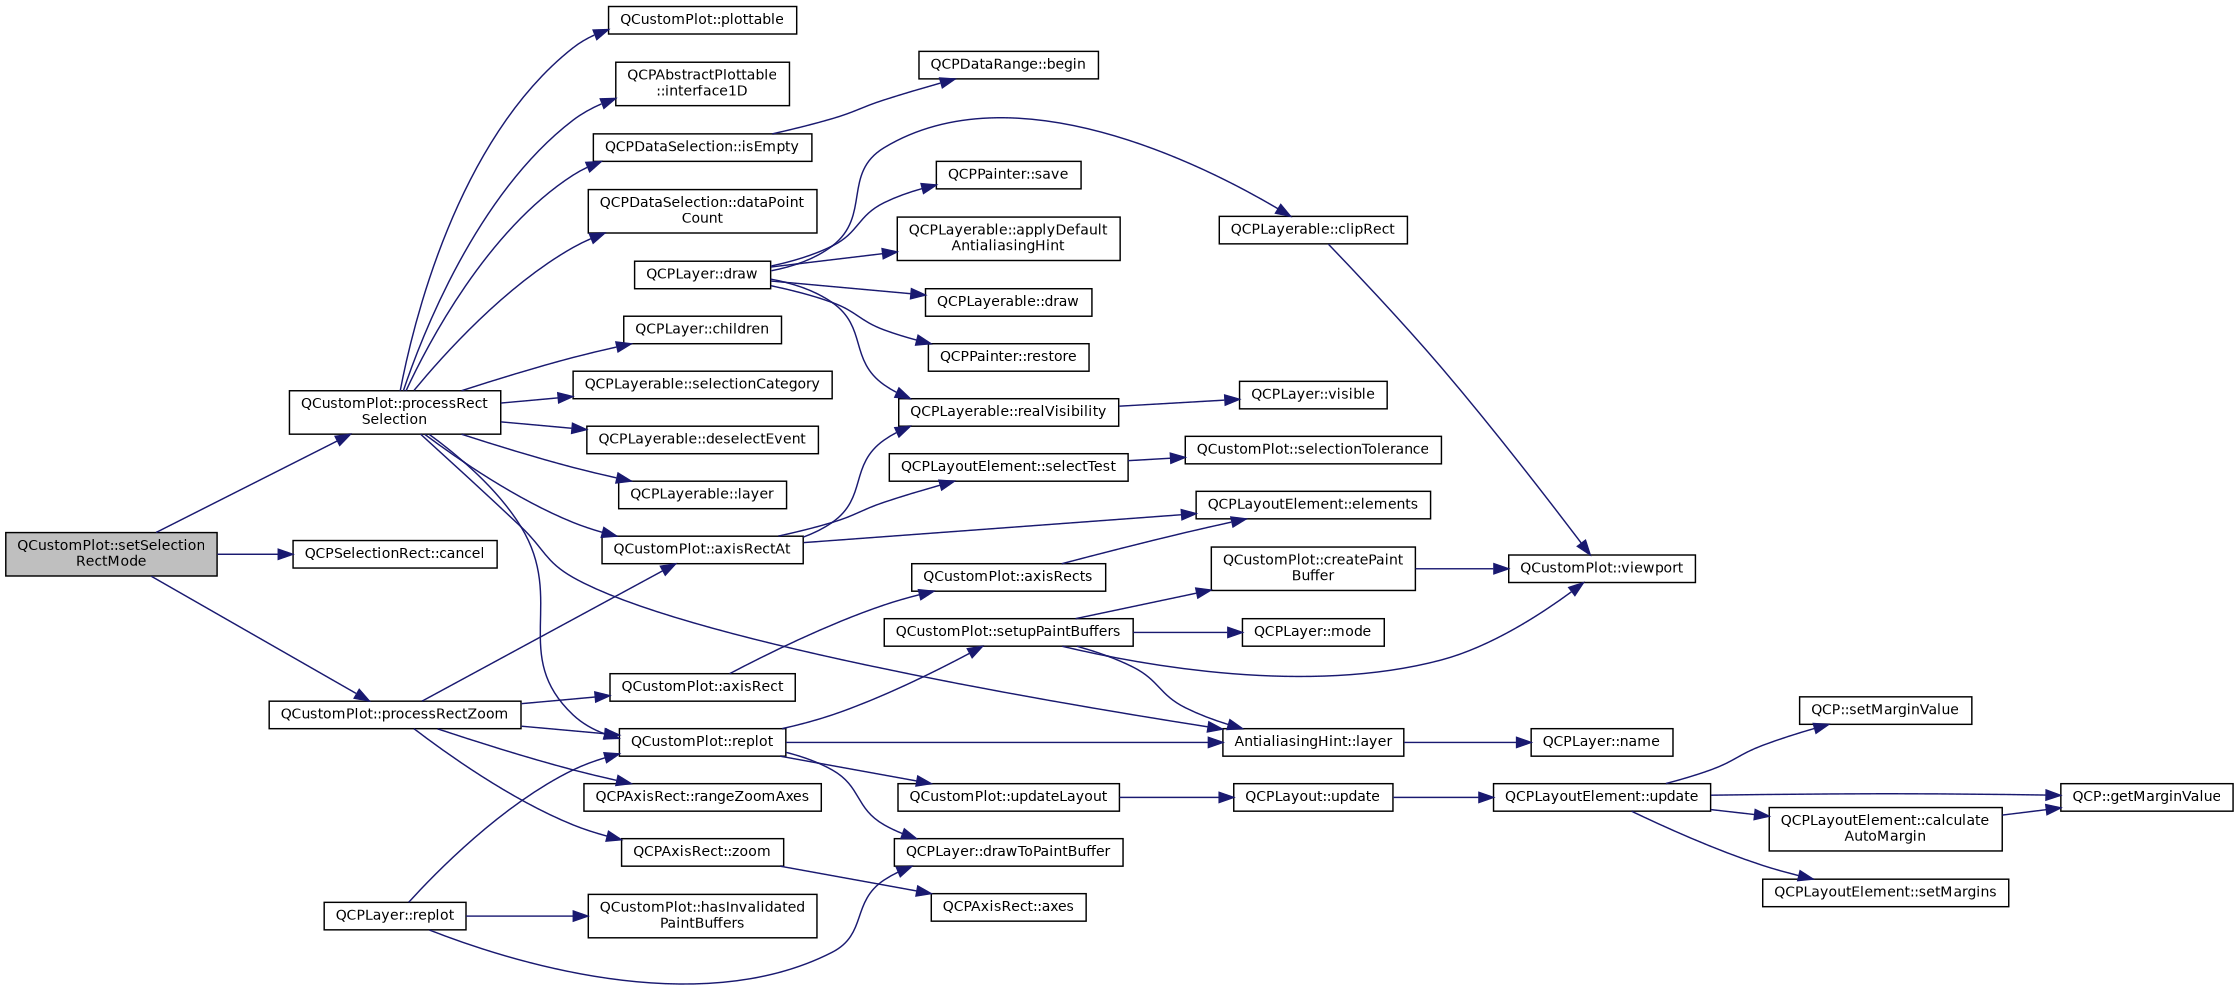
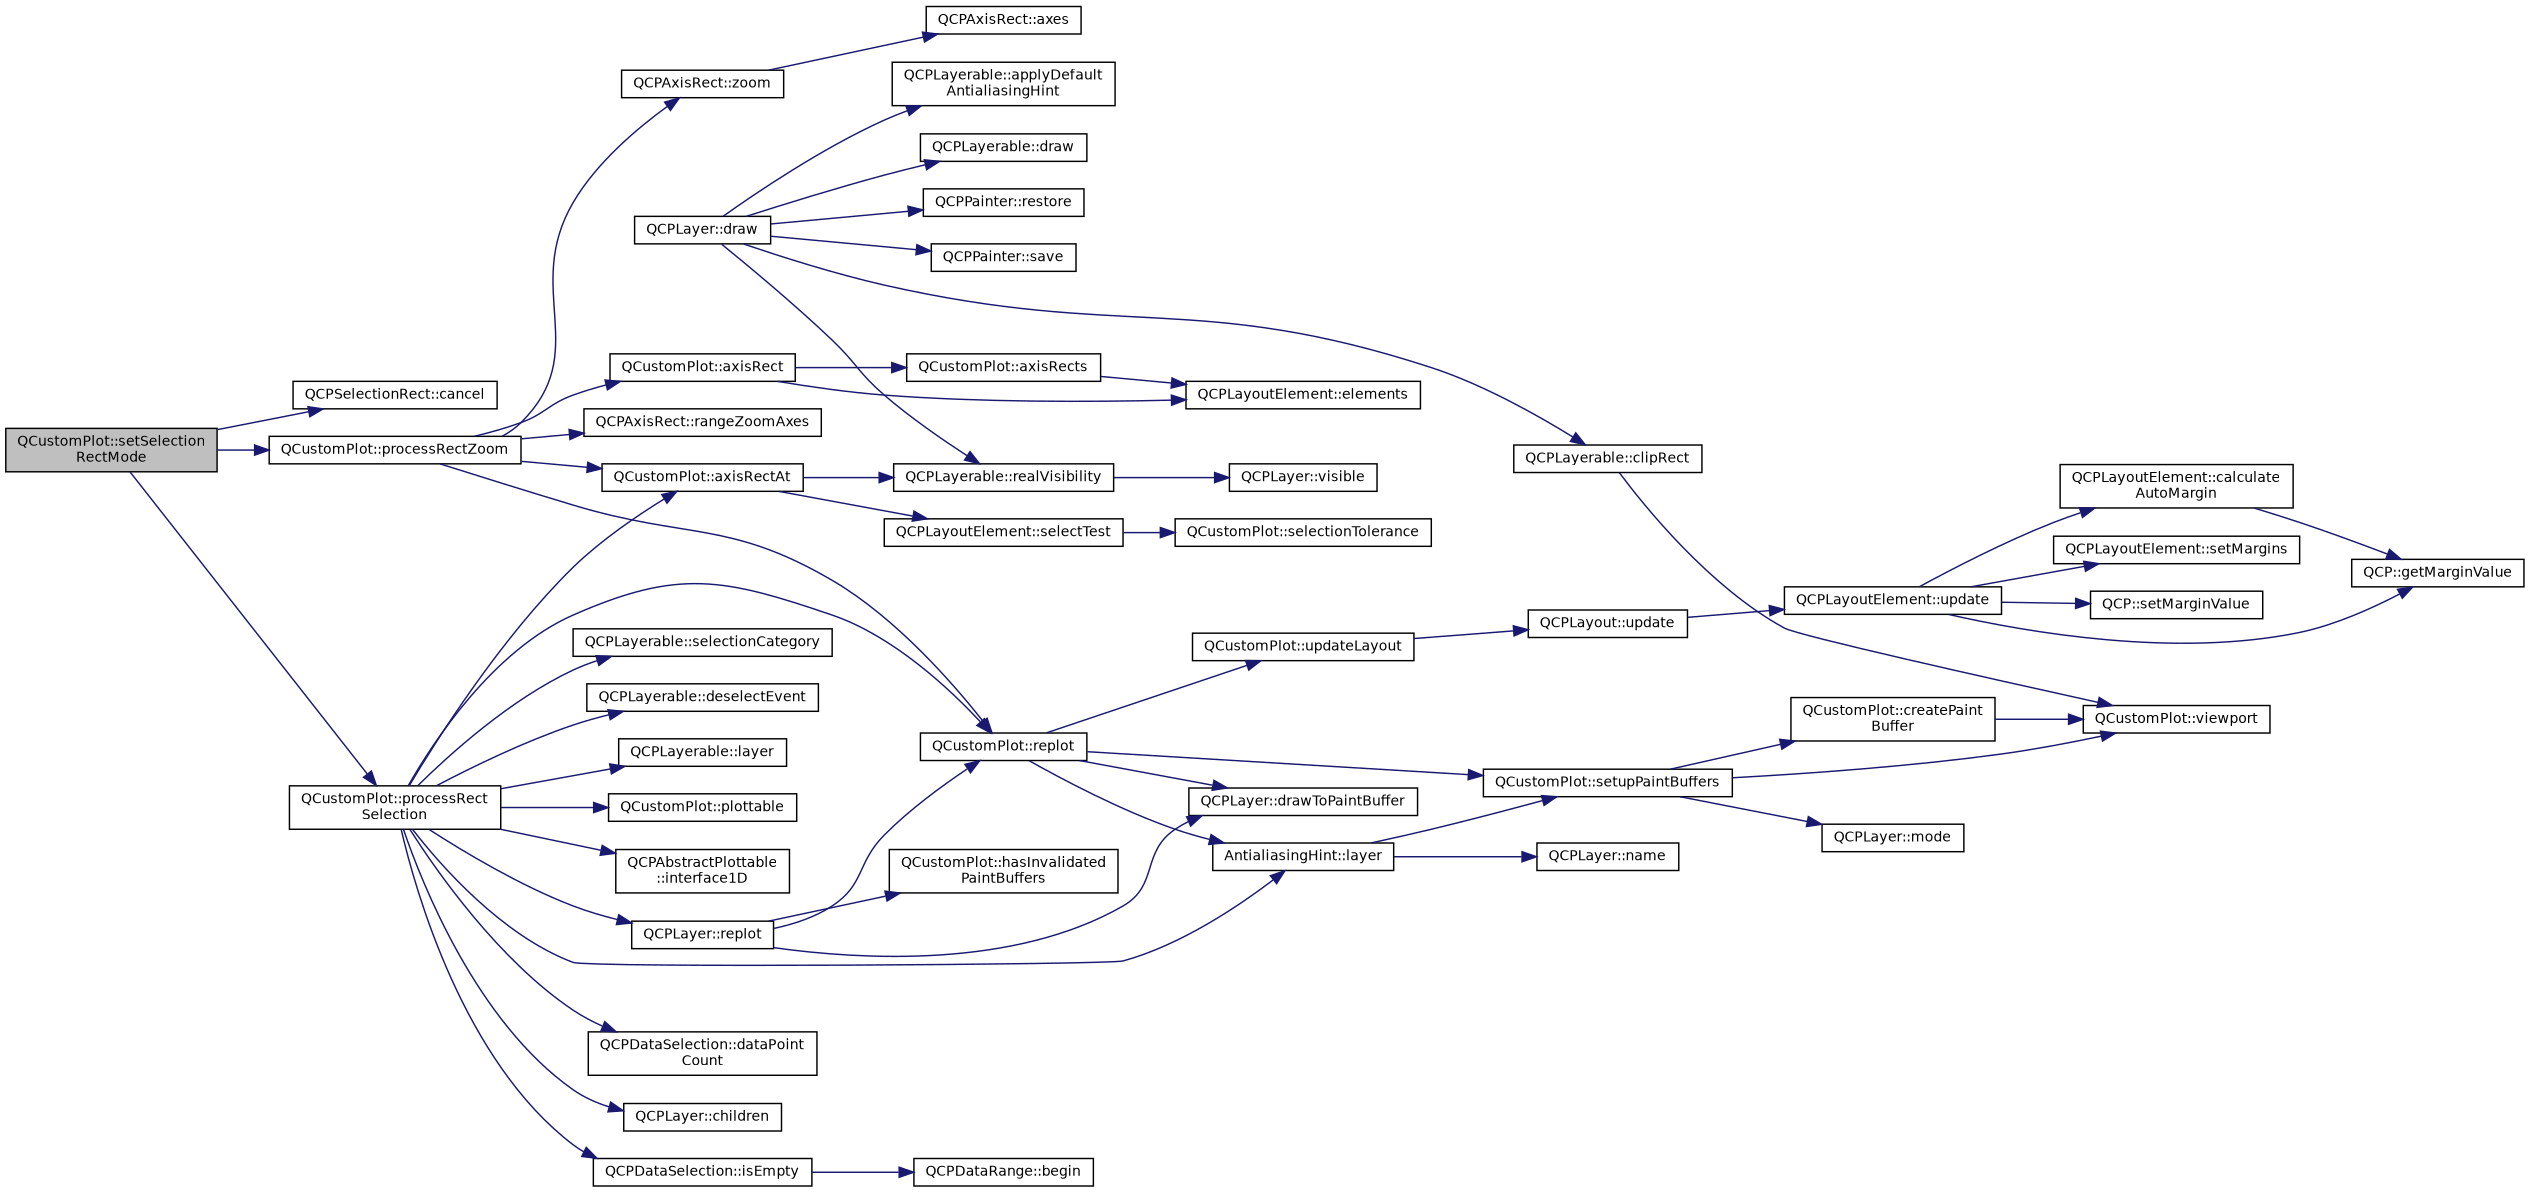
edge "QCustomPlot::axisRectAt" -> "QCPLayoutElement::elements": now "QCustomPlot::axisRect" -> "QCPLayoutElement::elements"
edge "QCustomPlot::setupPaintBuffers" -> "AntialiasingHint::layer": reversed
edge "QCustomPlot::processRect Selection" -> "QCPLayer::replot": added
